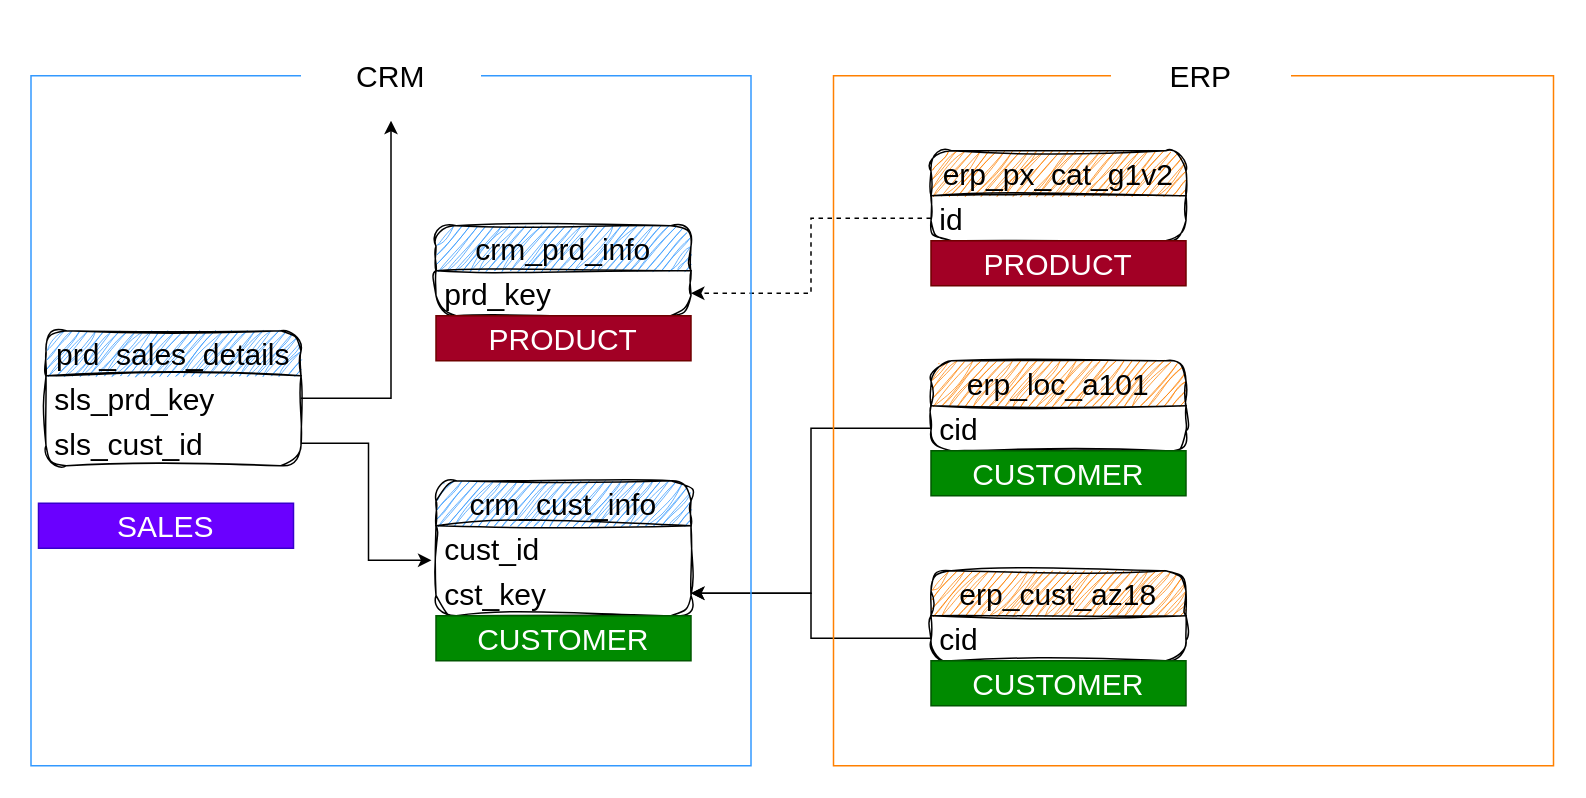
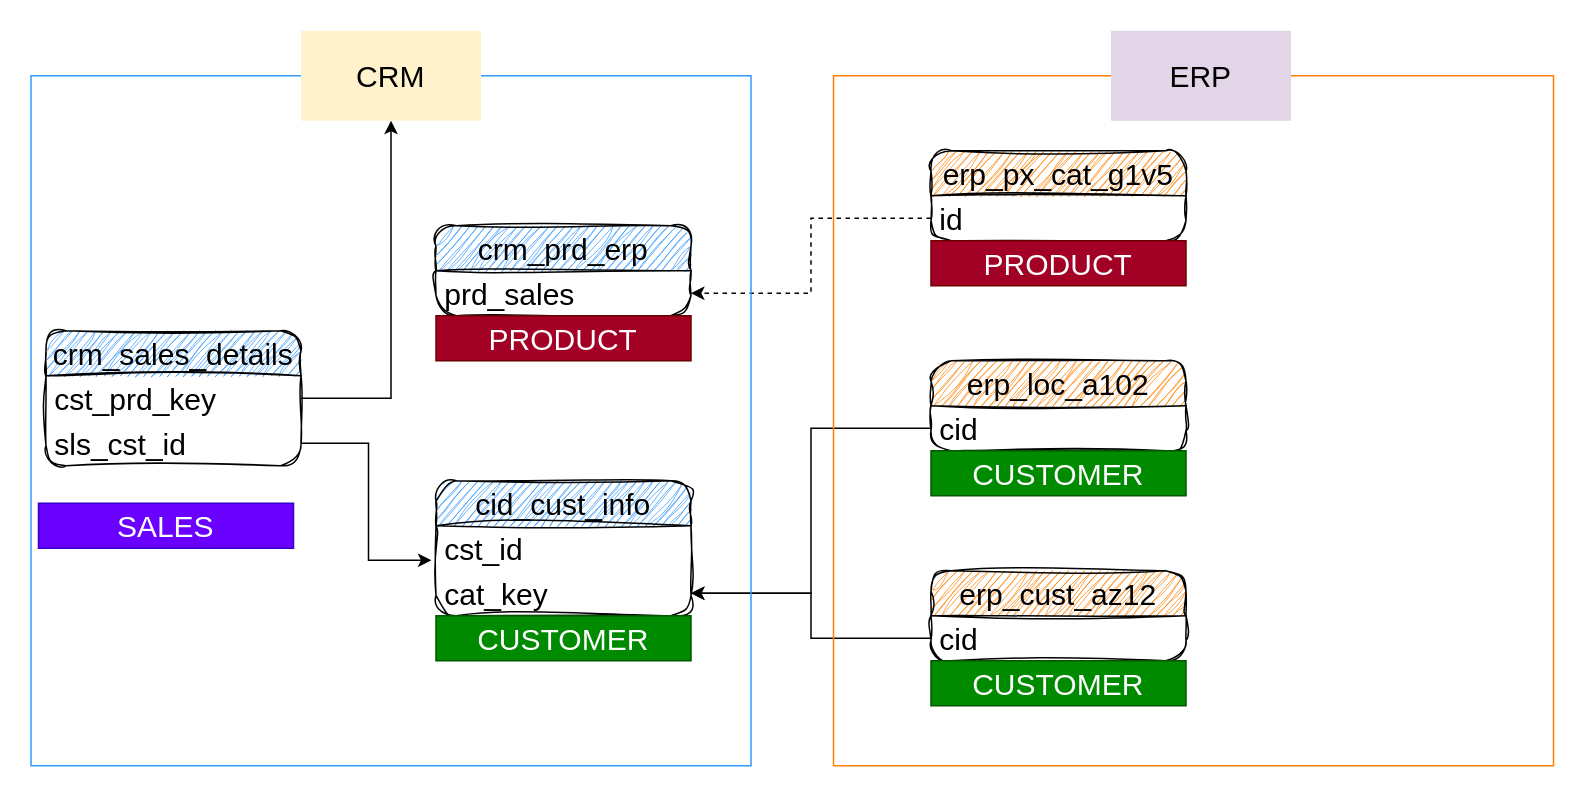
node "CRM": fillcolor #ffffff -> #fff2cc
node "ERP": fillcolor #ffffff -> #e1d5e7
node "erp_px_cat_g1v2": label "erp_px_cat_g1v2" -> "erp_px_cat_g1v5"
node "crm_prd_info": label "crm_prd_info" -> "crm_prd_erp"
node "prd_key": label "prd_key" -> "prd_sales"
node "prd_sales_details": label "prd_sales_details" -> "crm_sales_details"
node "erp_loc_a101": label "erp_loc_a101" -> "erp_loc_a102"
node "sls_prd_key": label "sls_prd_key" -> "cst_prd_key"
node "sls_cust_id": label "sls_cust_id" -> "sls_cst_id"
node "crm_cust_info": label "crm_cust_info" -> "cid_cust_info"
node "cust_id": label "cust_id" -> "cst_id"
node "cst_key": label "cst_key" -> "cat_key"
node "erp_cust_az18": label "erp_cust_az18" -> "erp_cust_az12"
